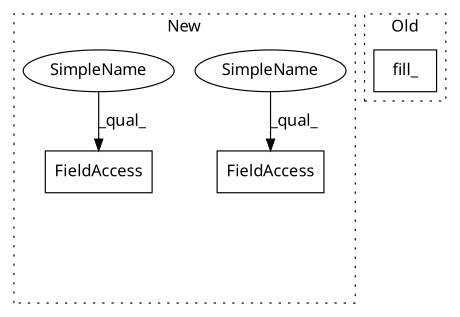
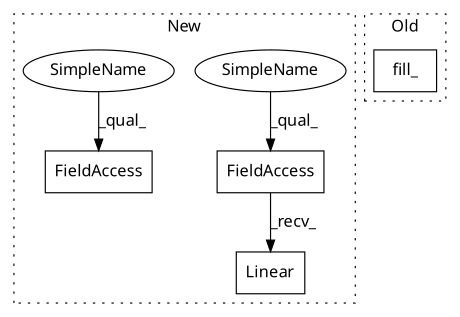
node "Linear": added
